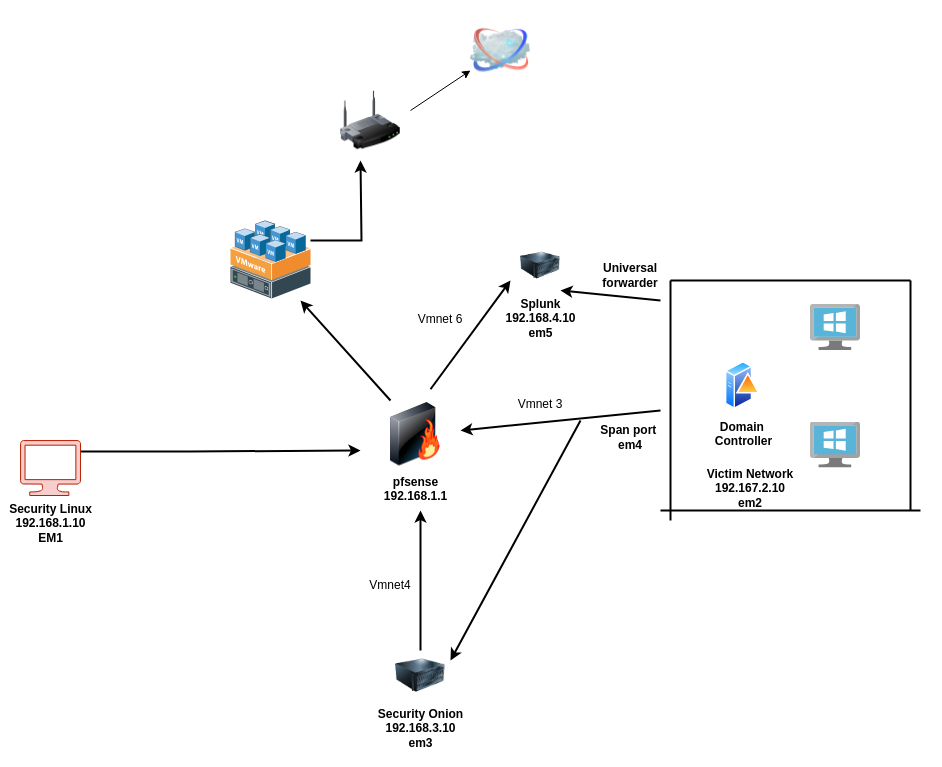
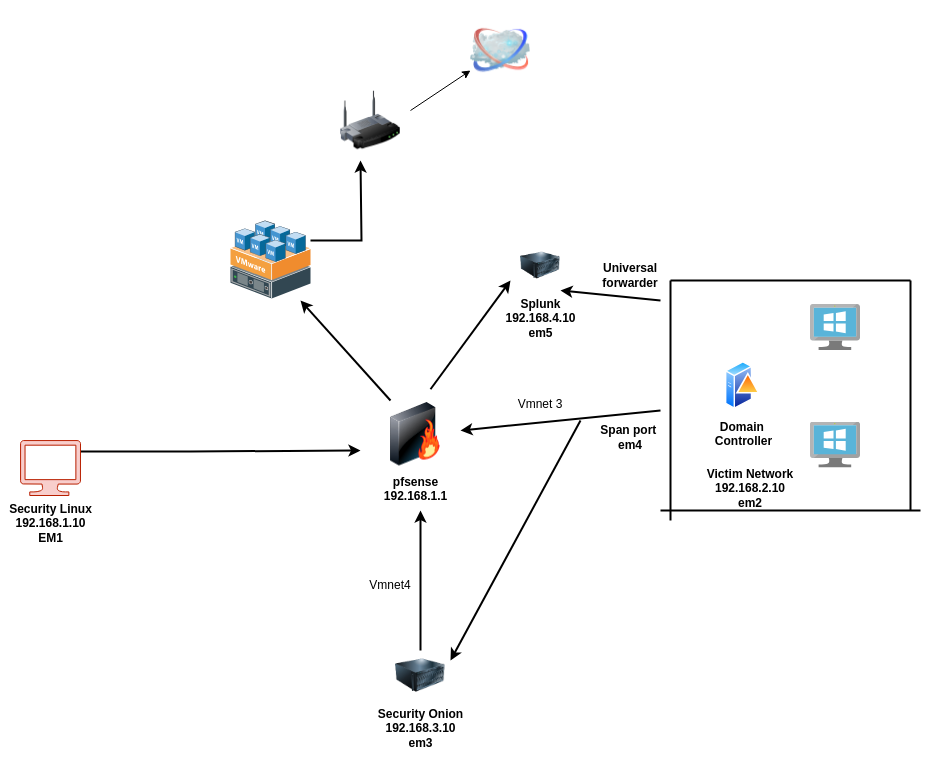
node "Vmnet 6": removed
node "Victim Network 192.167.2.10 em2": label "Victim Network 192.167.2.10 em2" -> "Victim Network 192.168.2.10 em2"
